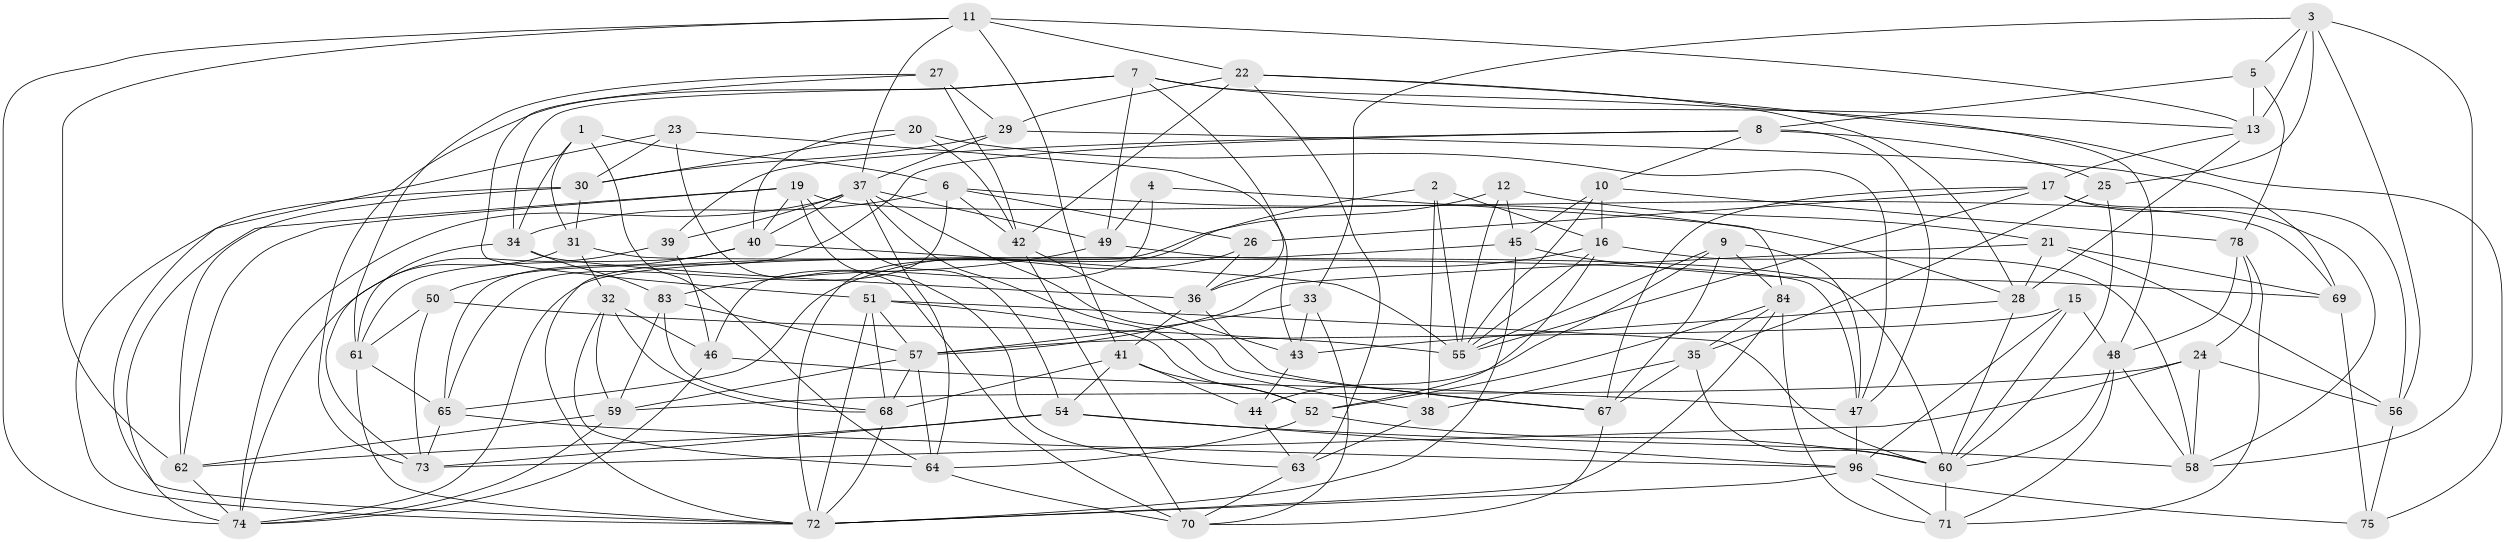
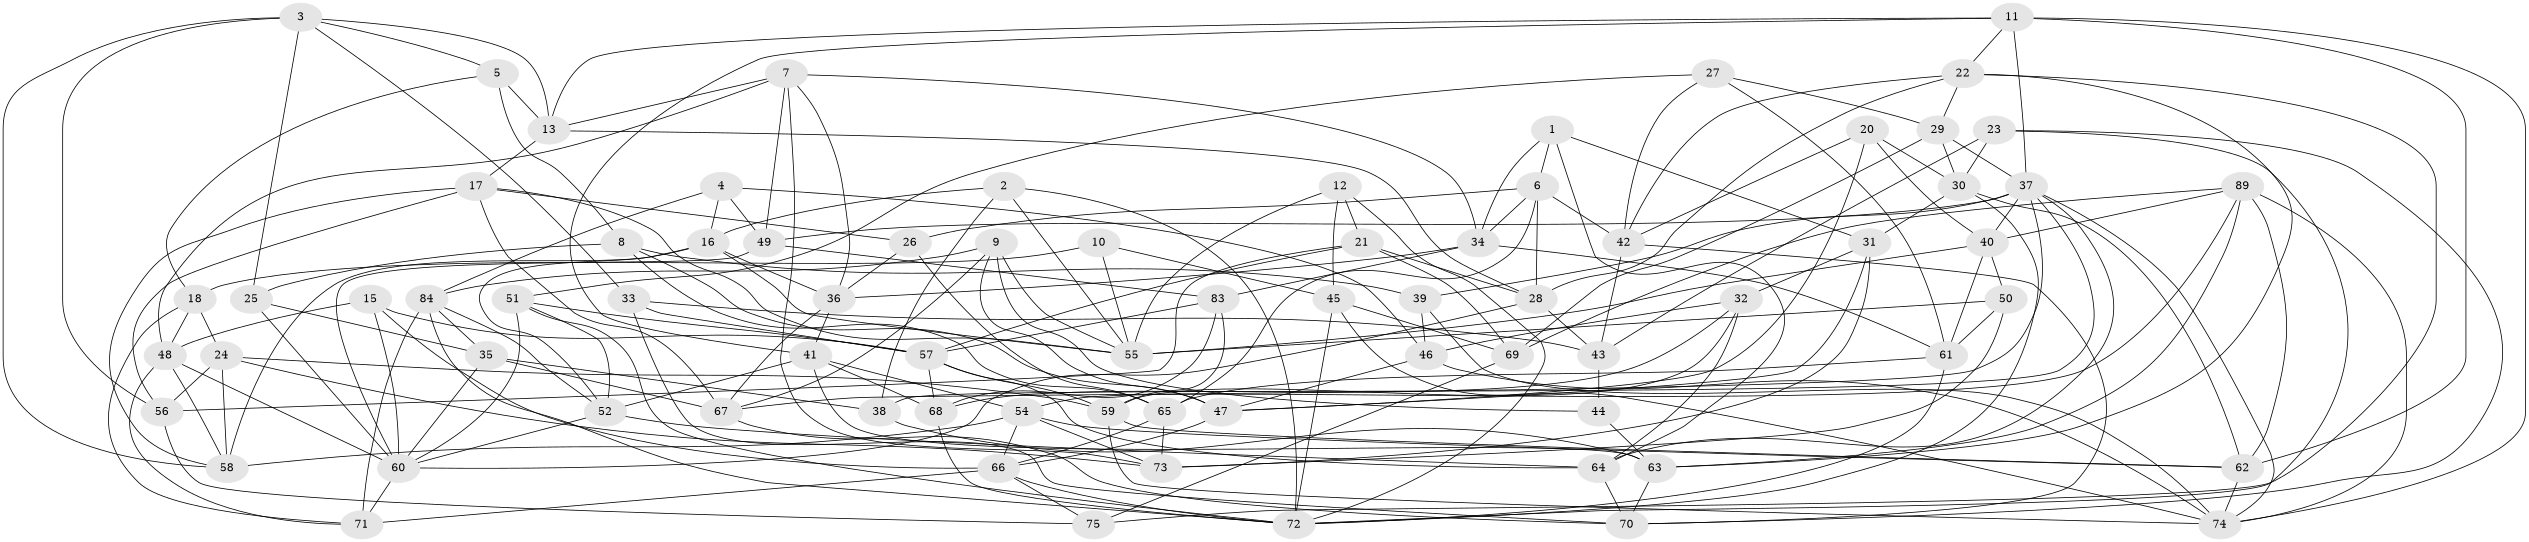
edge "8" -- "10": removed
node "19": label "19" -> "89"
edge "10" -- "16": now "4" -- "16"
node "78": label "78" -> "18"
edge "51" -- "68": removed
edge "41" -- "44": now "41" -- "63"
node "96": label "96" -> "66"
